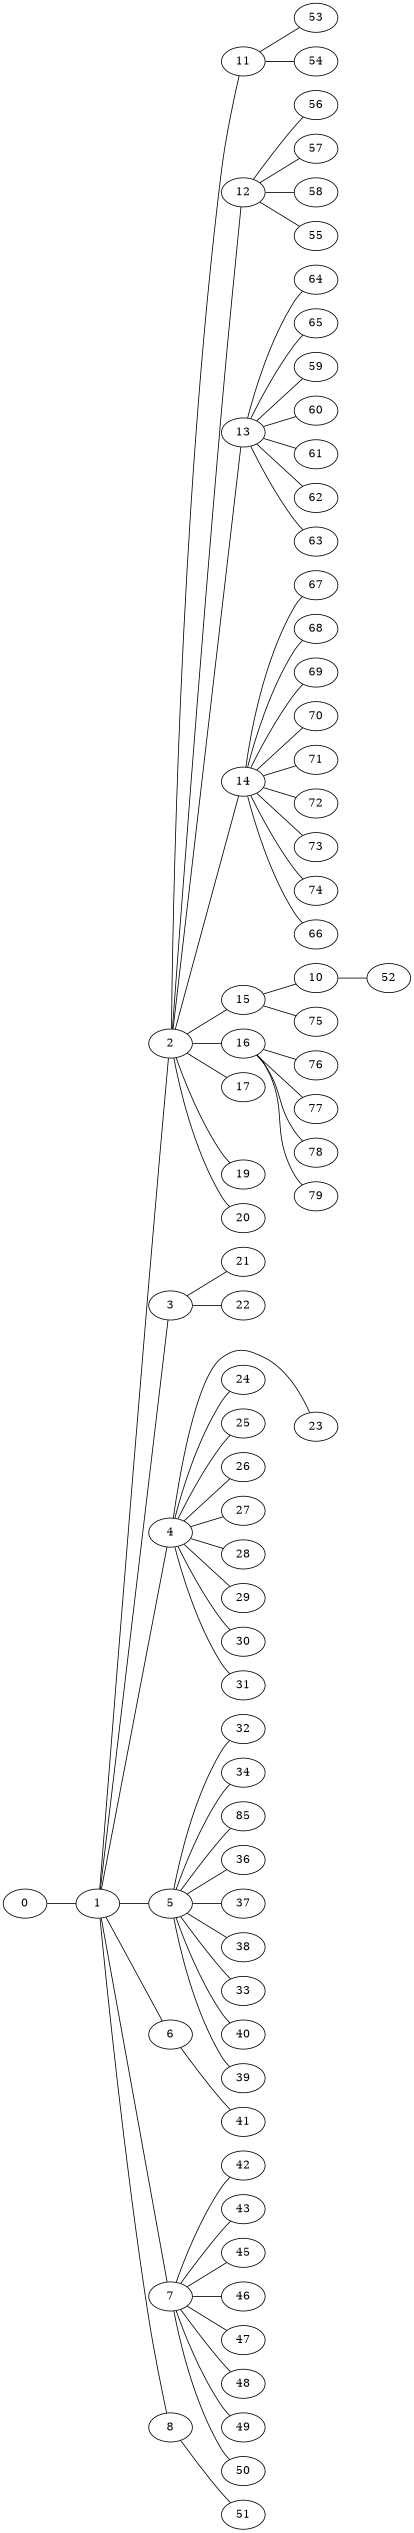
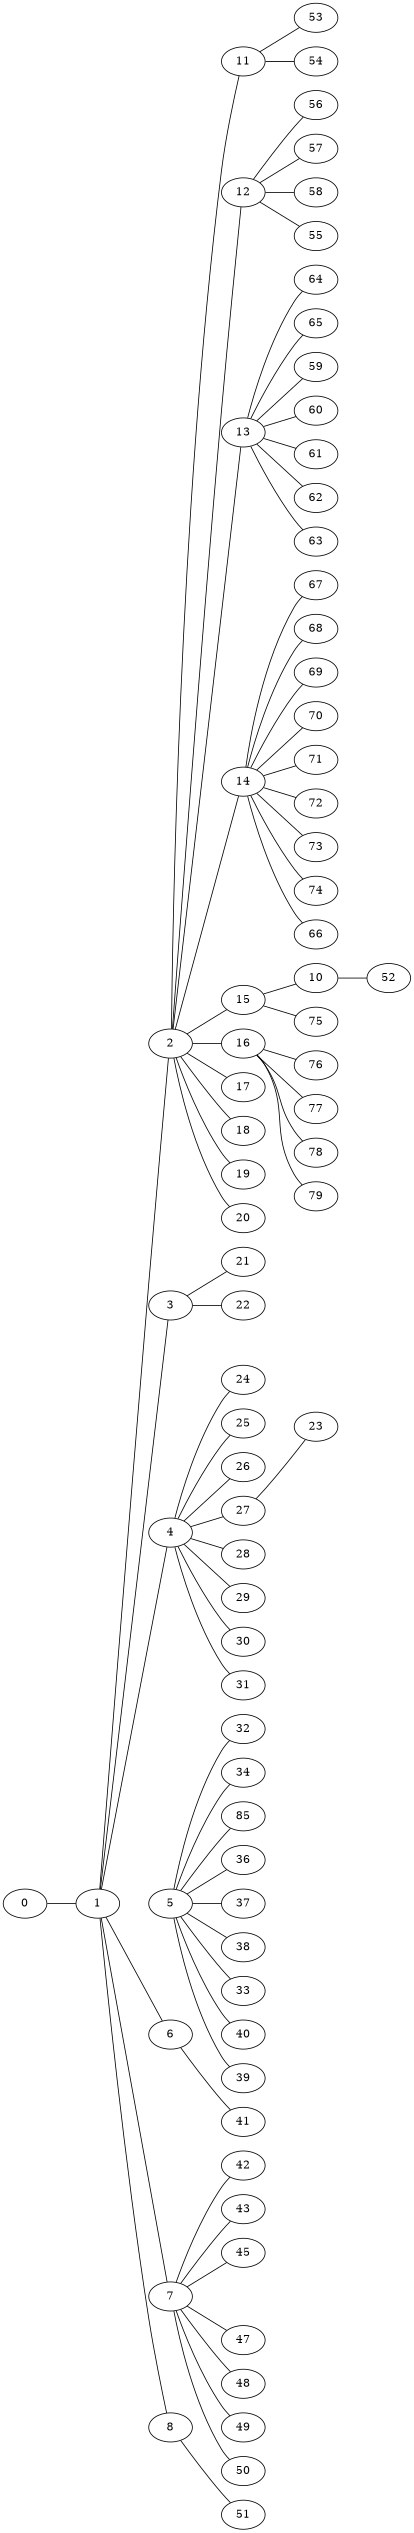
node "18": added
edge "23" -- "4": now "23" -- "27"
edge "1" -- "5": removed
node "46": removed
